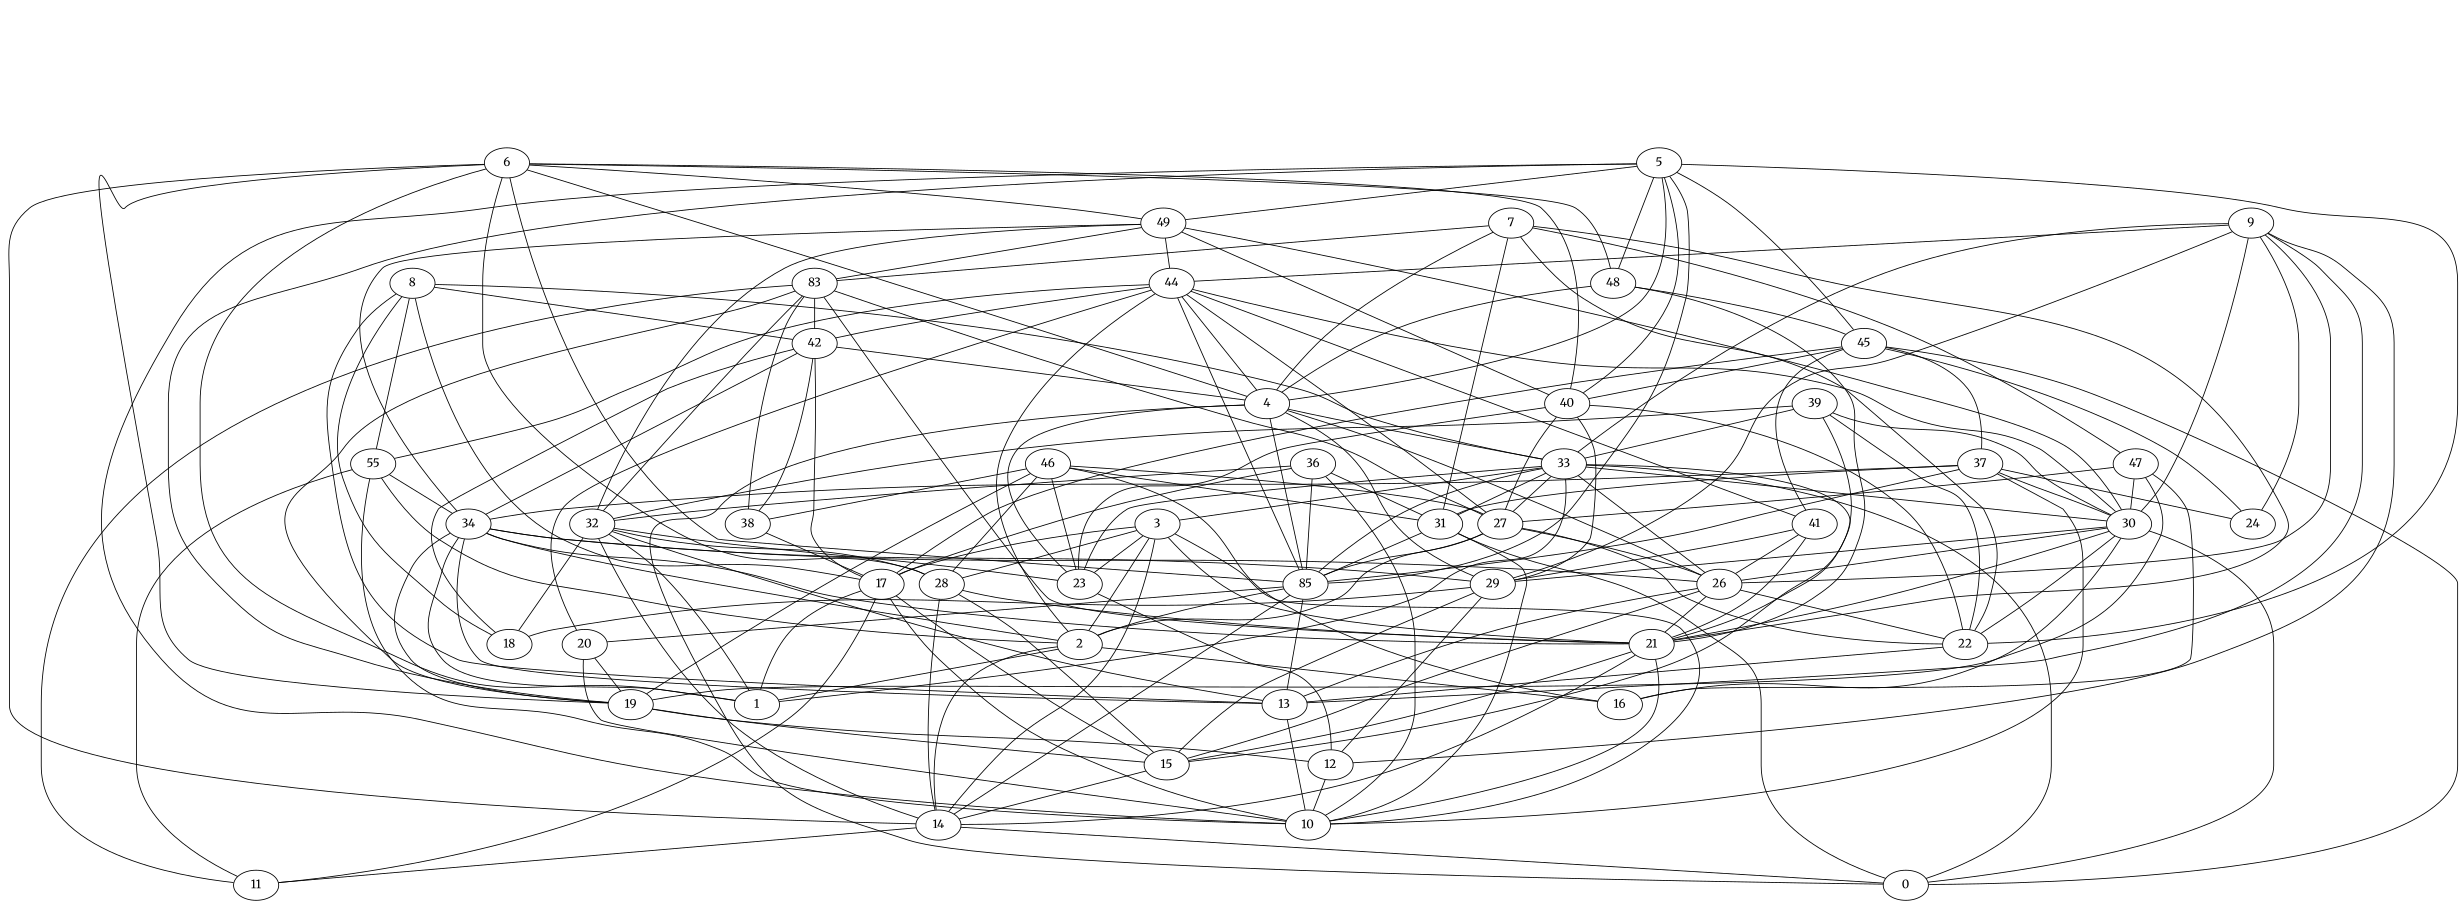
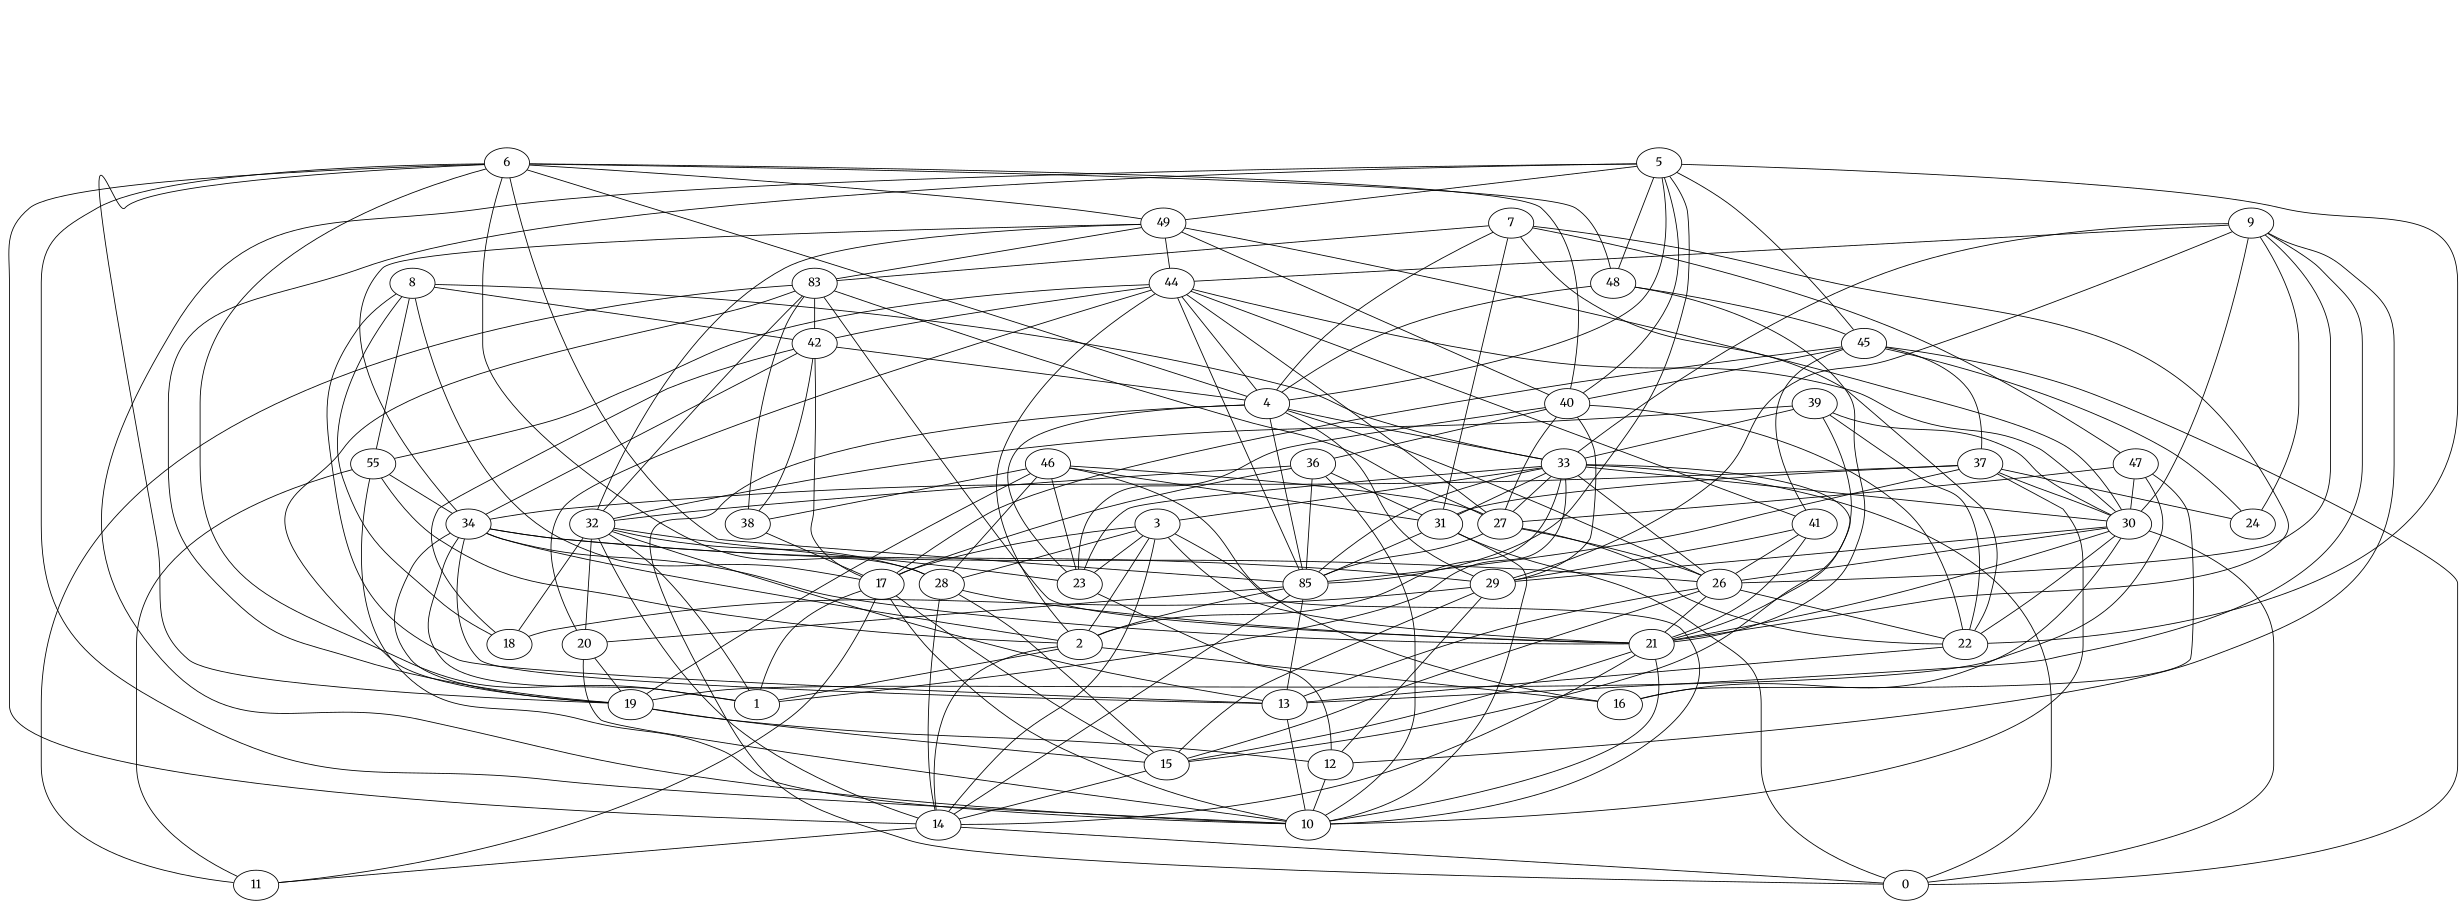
edge "40" -- "36": added
edge "32" -- "20": added
edge "27" -- "2": now "33" -- "2"
edge "6" -- "10": added
